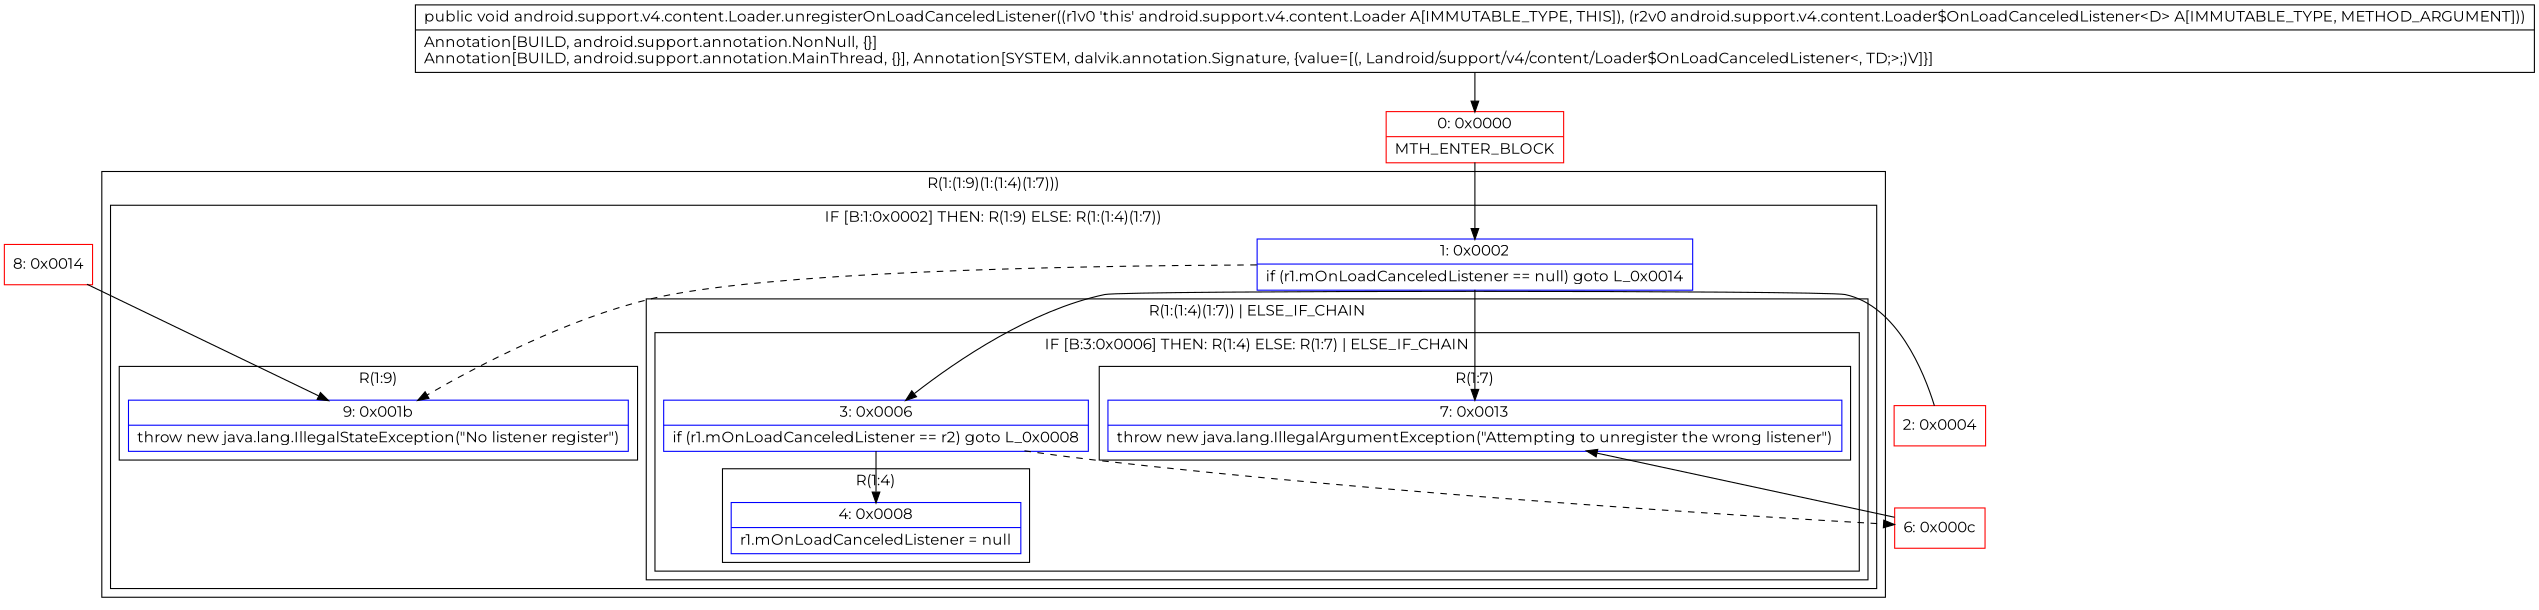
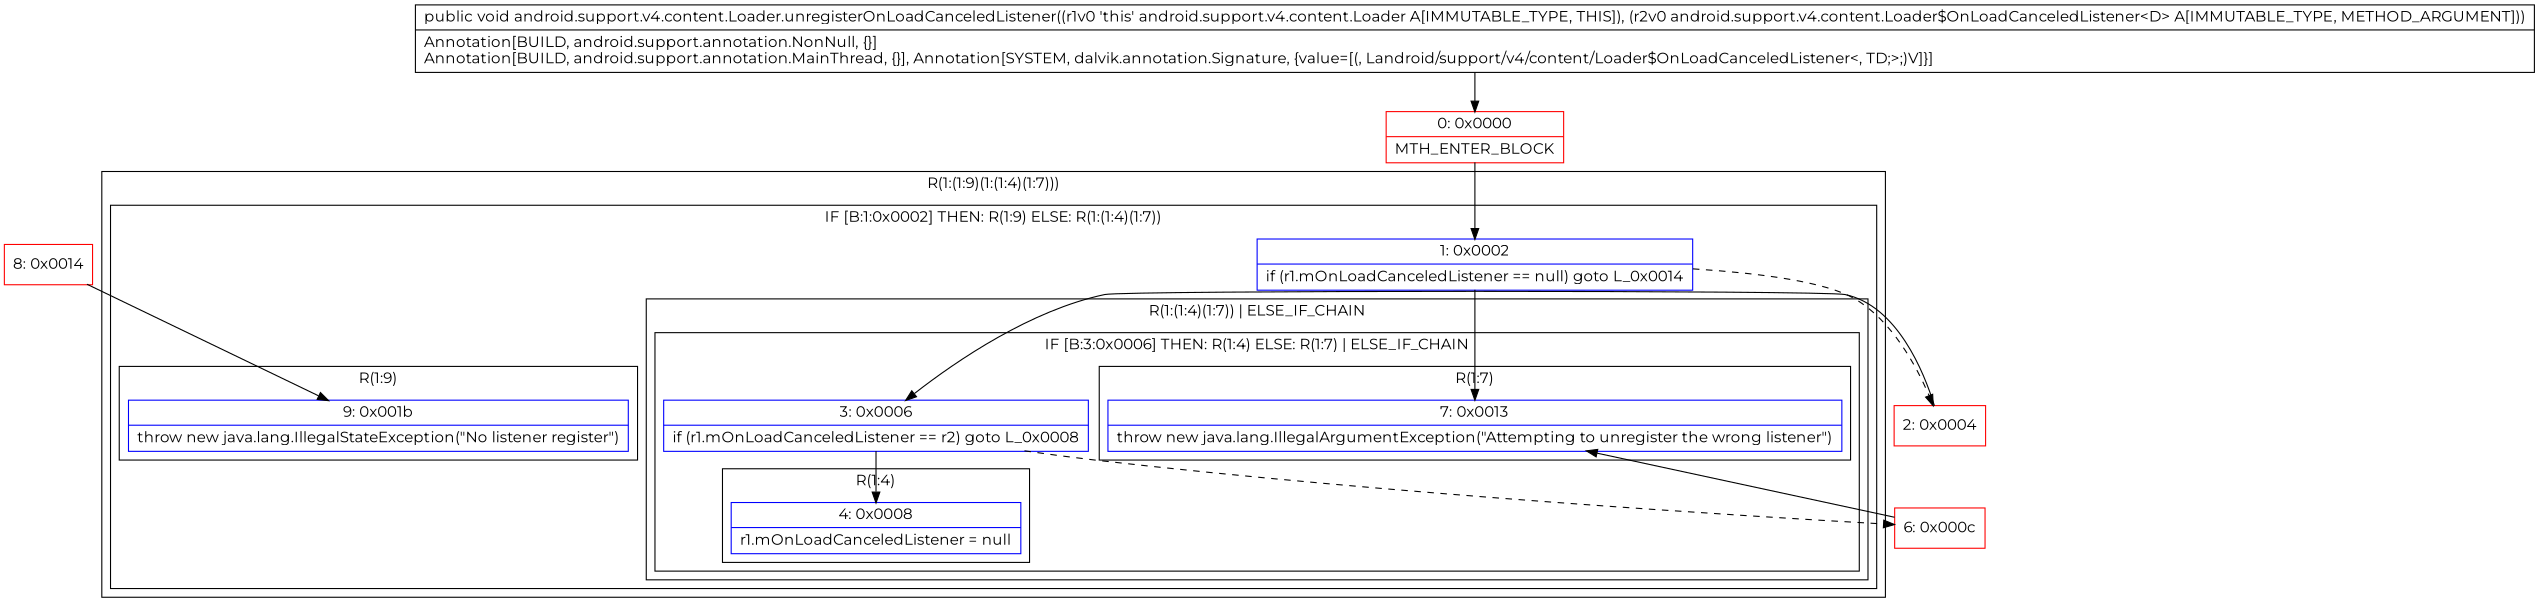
edge "1: 0x0002" -> "9: 0x001b": now "1: 0x0002" -> "2: 0x0004"
